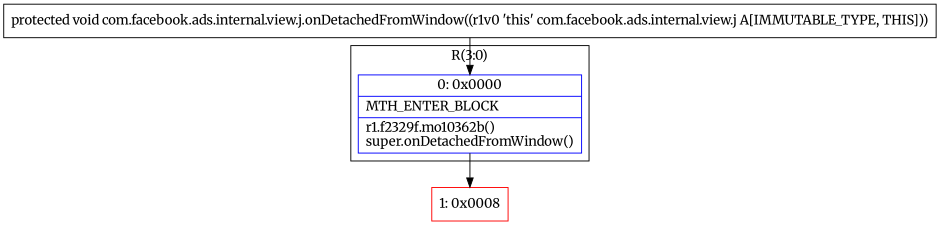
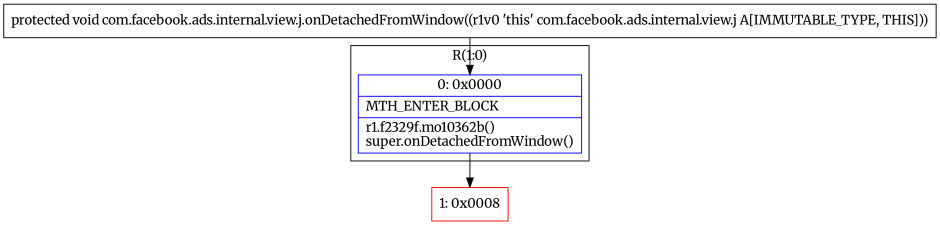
cluster "R(3:0)": label "R(3:0)" -> "R(1:0)"
